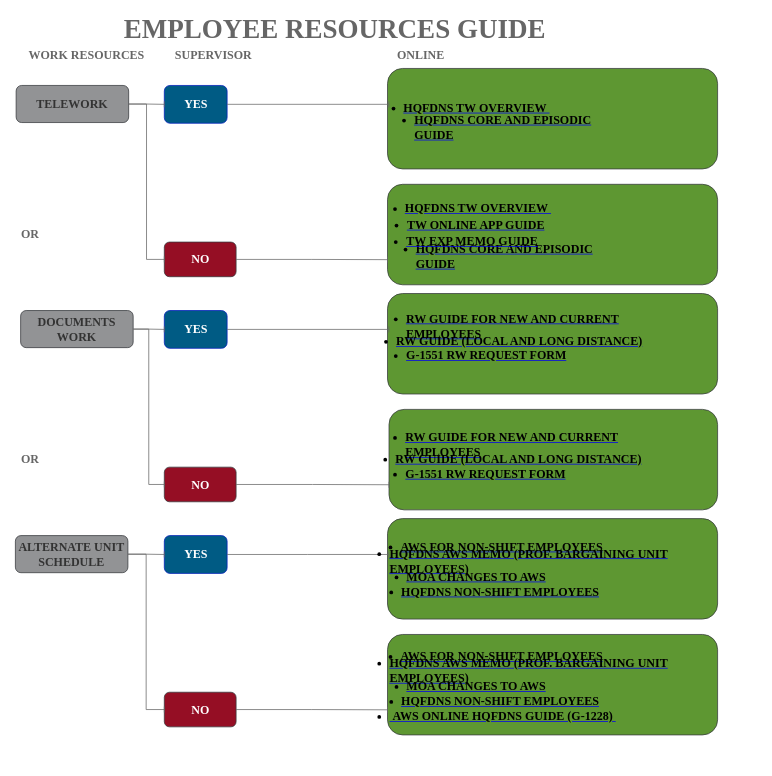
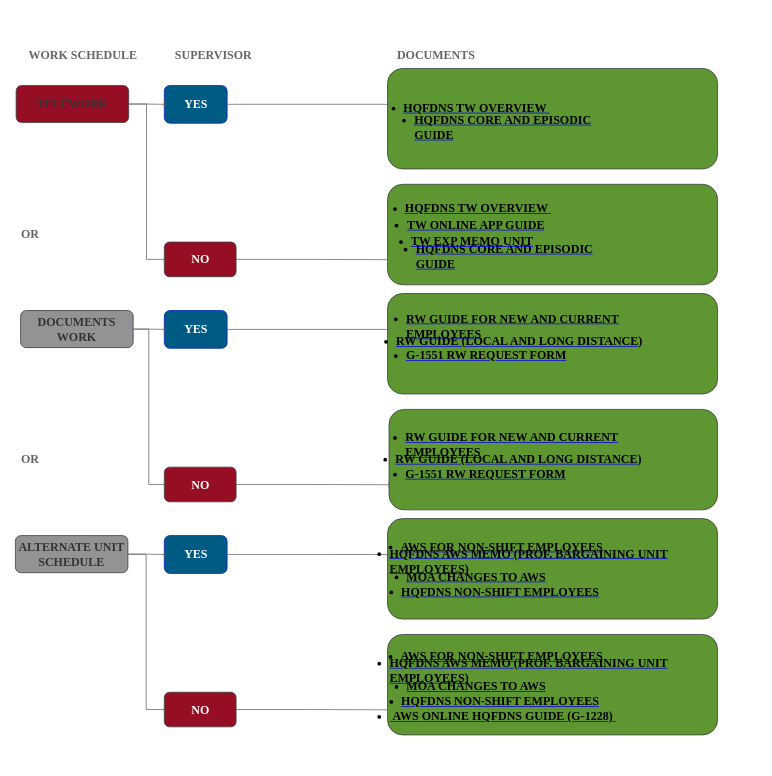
node "EMPLOYEE RESOURCES GUIDE": removed
node "WORK RESOURCES": label "WORK RESOURCES" -> "WORK SCHEDULE"
node "ONLINE": label "ONLINE" -> "DOCUMENTS"
node "TELEWORK": fillcolor #929395 -> #950e24
node "TW EXP MEMO GUIDE": label "TW EXP MEMO GUIDE" -> "TW EXP MEMO UNIT"
